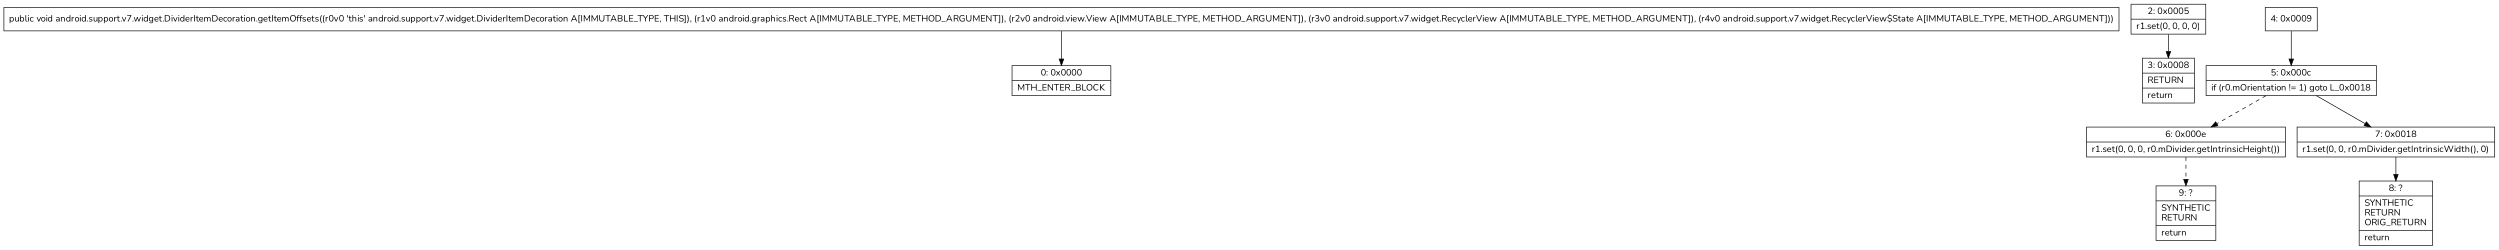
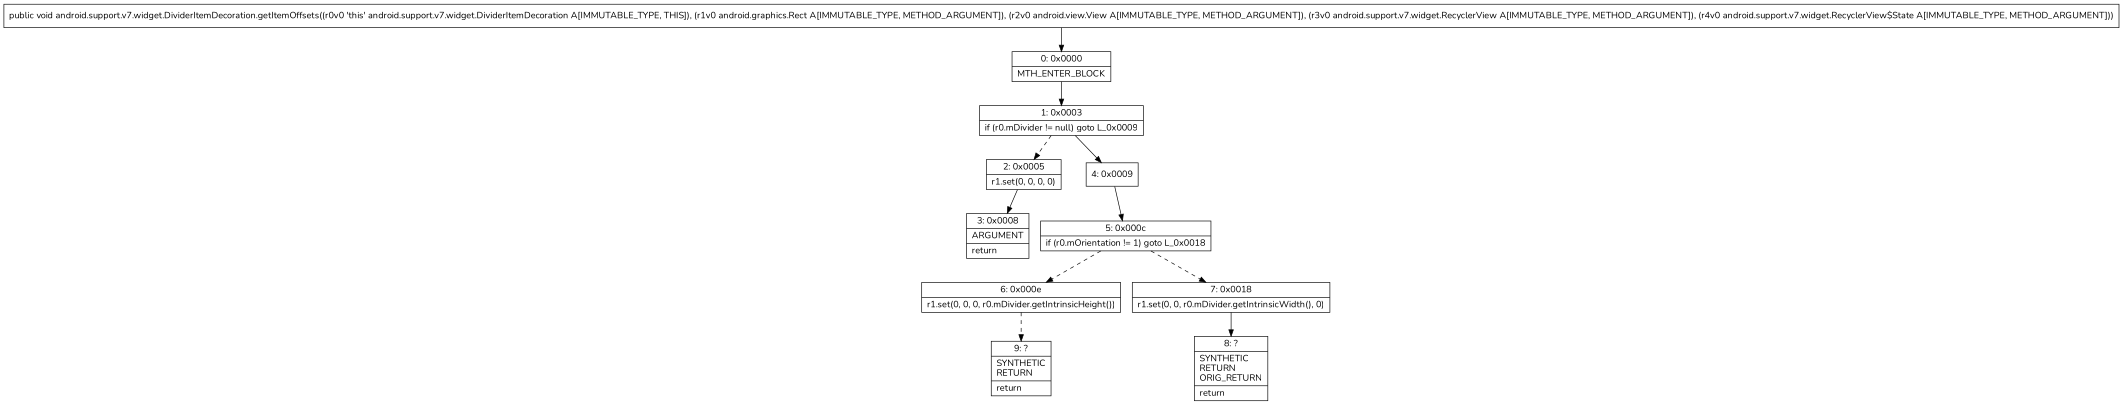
node "3: 0x0008": text "RETURN" -> "ARGUMENT"
edge "5: 0x000c" -> "7: 0x0018": style solid -> dashed
node "1: 0x0003": added
